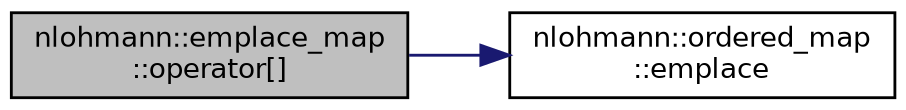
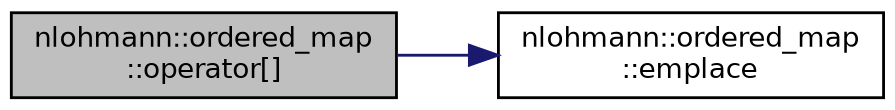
node "nlohmann::emplace_map ::operator[]": label "nlohmann::emplace_map ::operator[]" -> "nlohmann::ordered_map ::operator[]"
